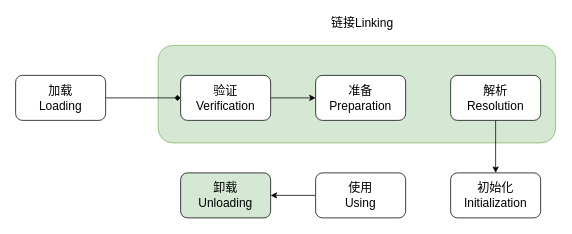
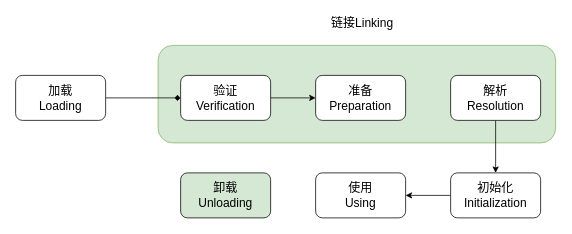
edge "使用Using" -> "卸载Unloading": removed
edge "初始化Initialization" -> "使用Using": added
